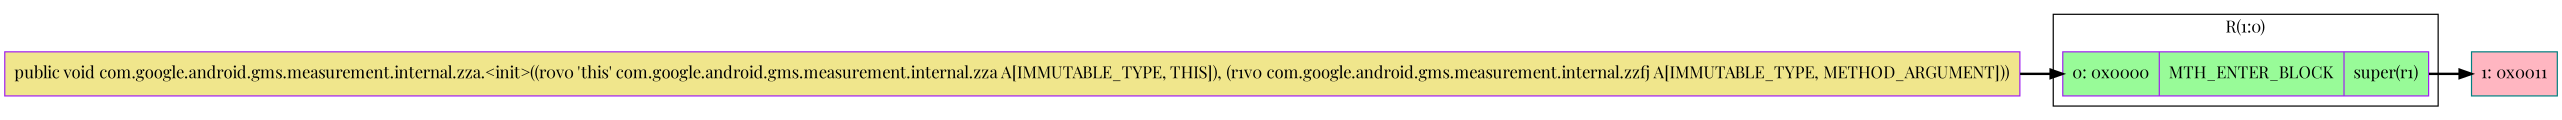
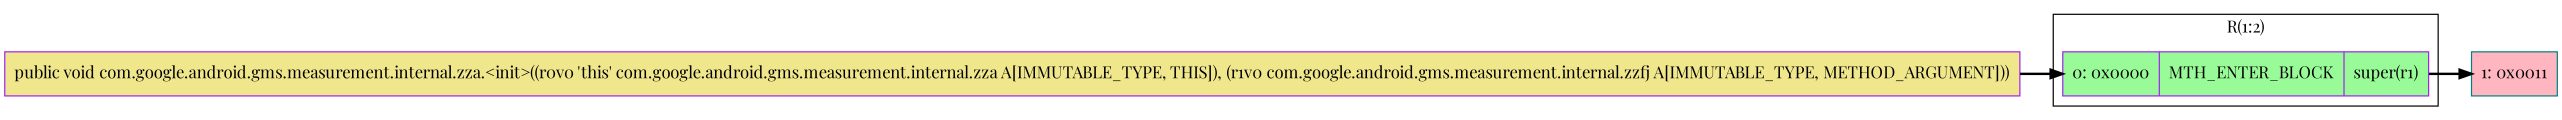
cluster "R(1:0)": label "R(1:0)" -> "R(1:2)"
